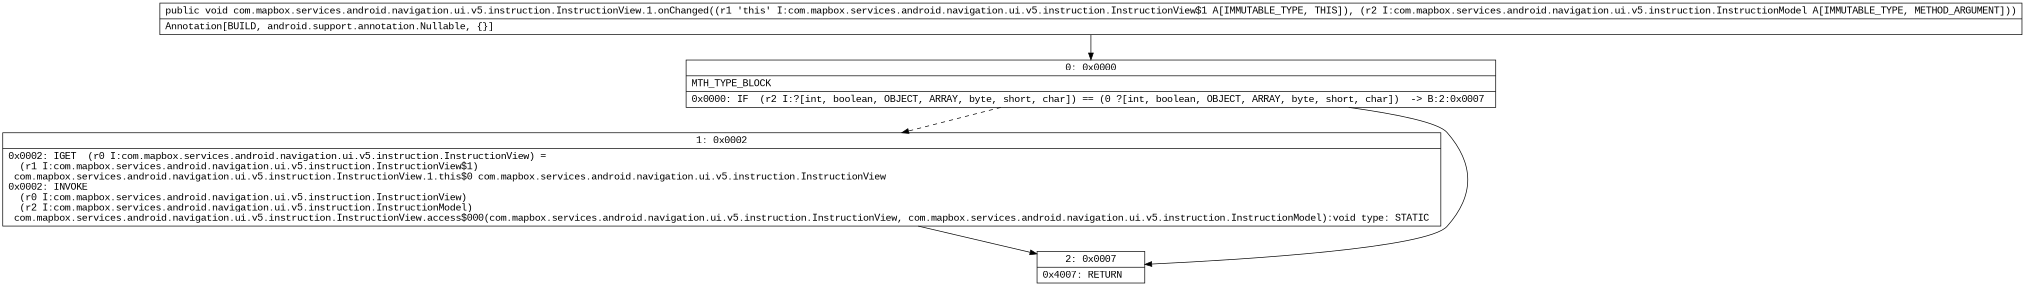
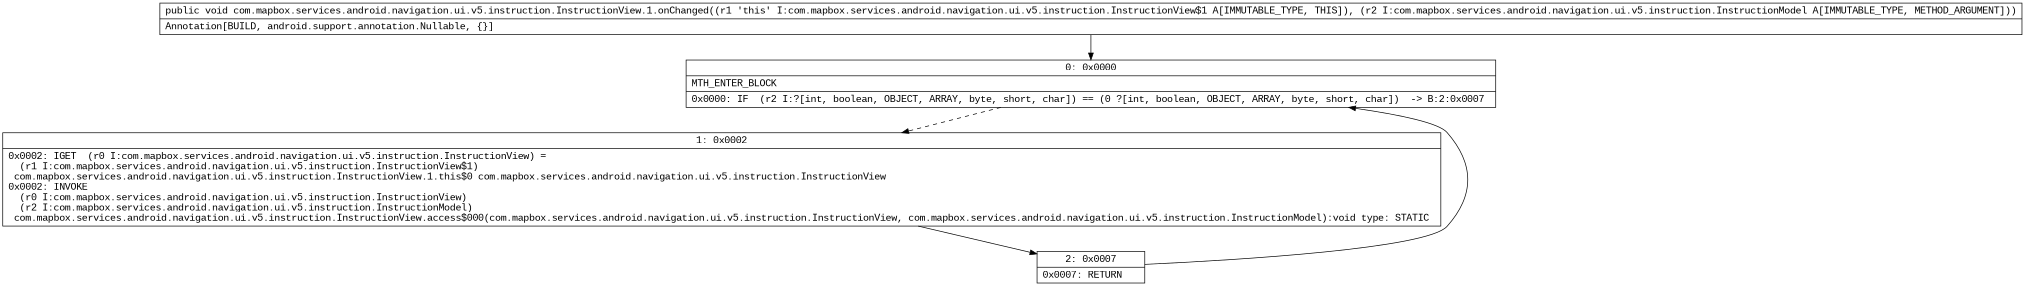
node "0: 0x0000": text "MTH_TYPE_BLOCK" -> "MTH_ENTER_BLOCK"
edge "0: 0x0000" -> "2: 0x0007": reversed
node "2: 0x0007": text "0x4007: RETURN" -> "0x0007: RETURN"
